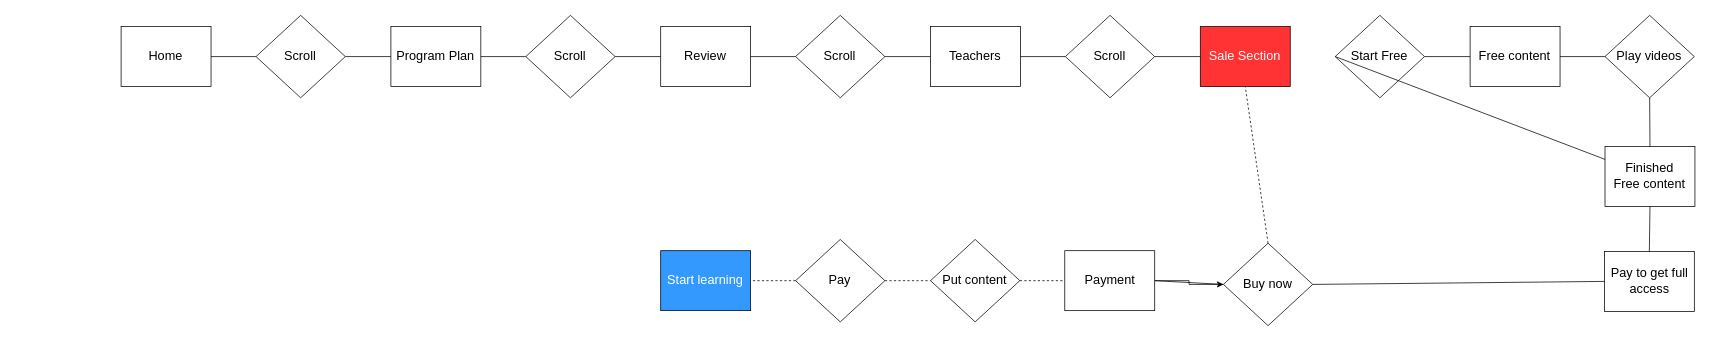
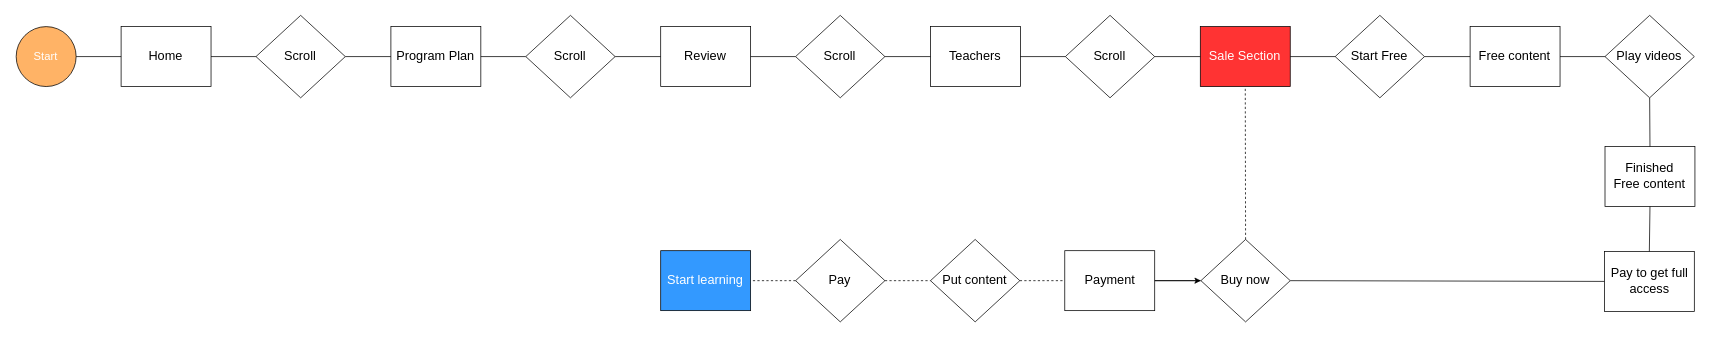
node "Start": added
edge "Start" -- "Home": added
edge "Start Free" -- "Finished Free content": now "Start Free" -- "Sale Section"
node "Buy now": moved (1268, 285) -> (1246, 281)
